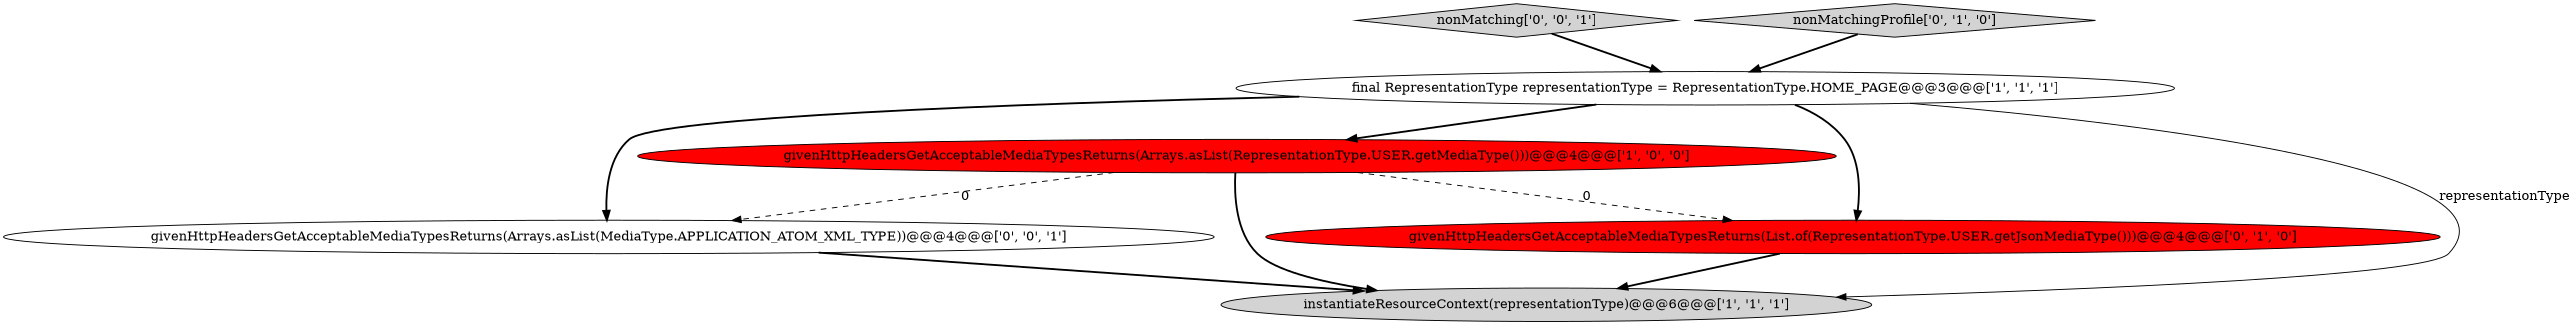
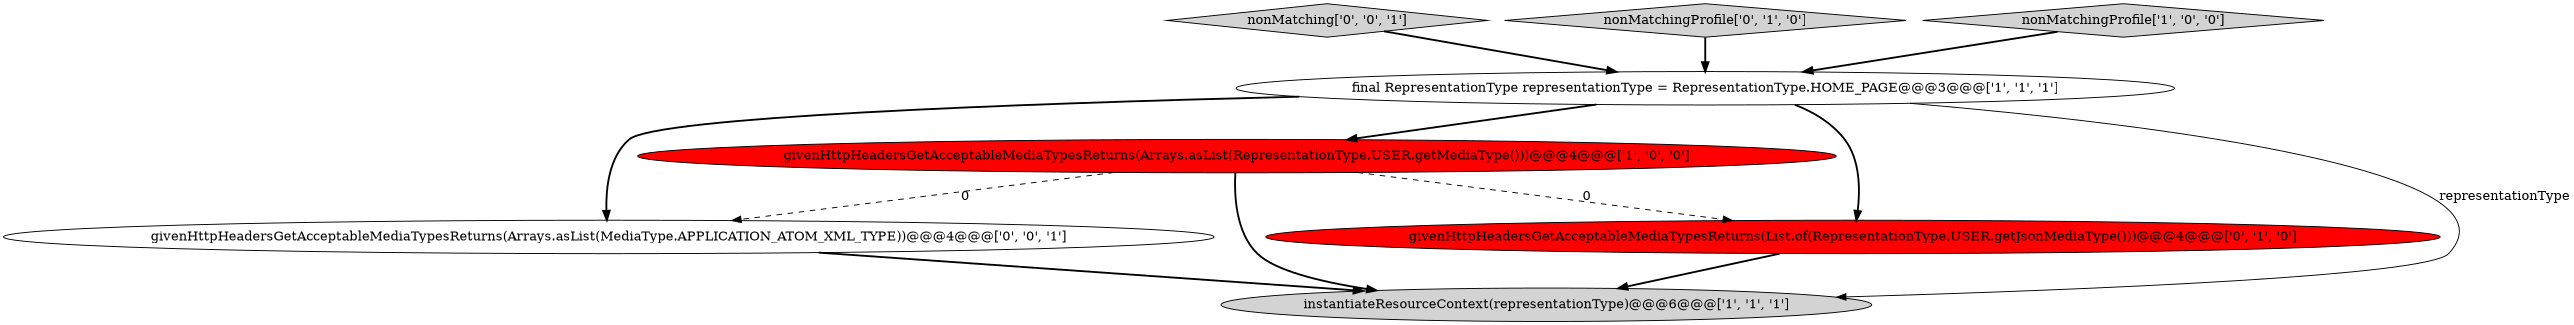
node "nonMatchingProfile['1', '0', '0']": added
